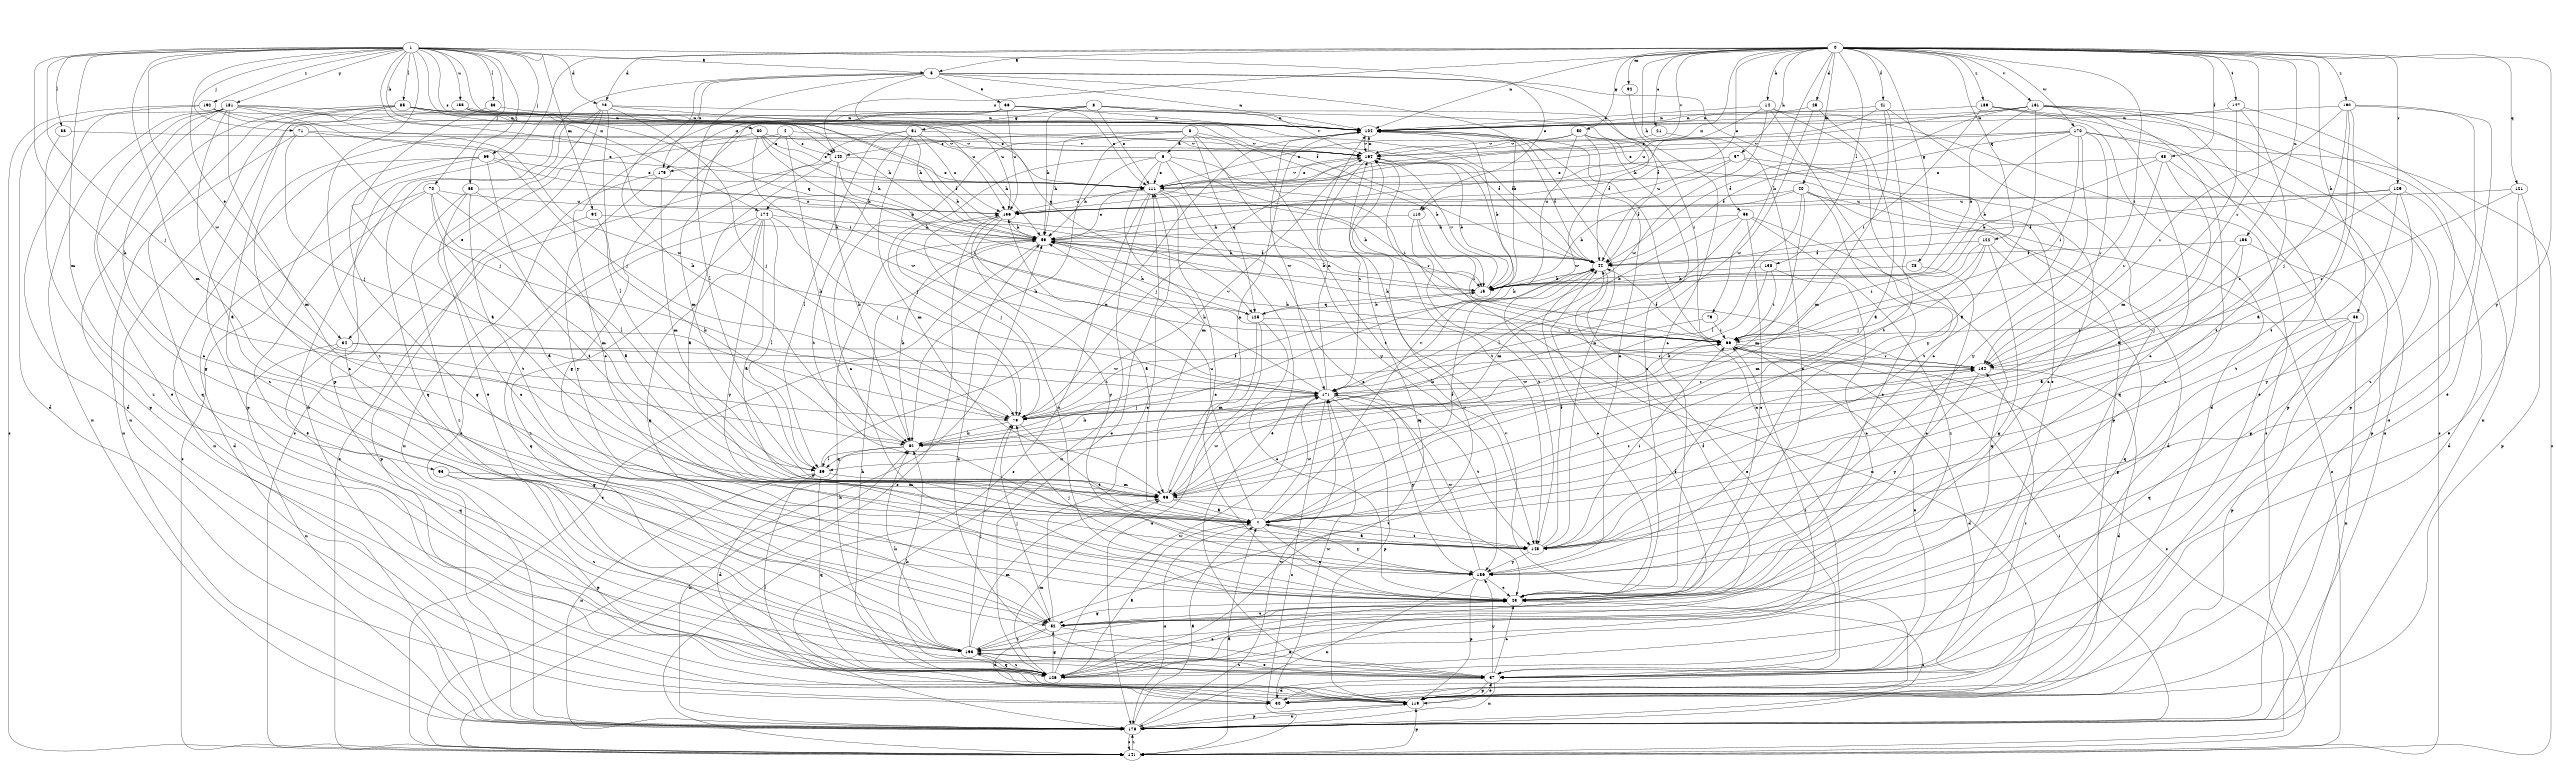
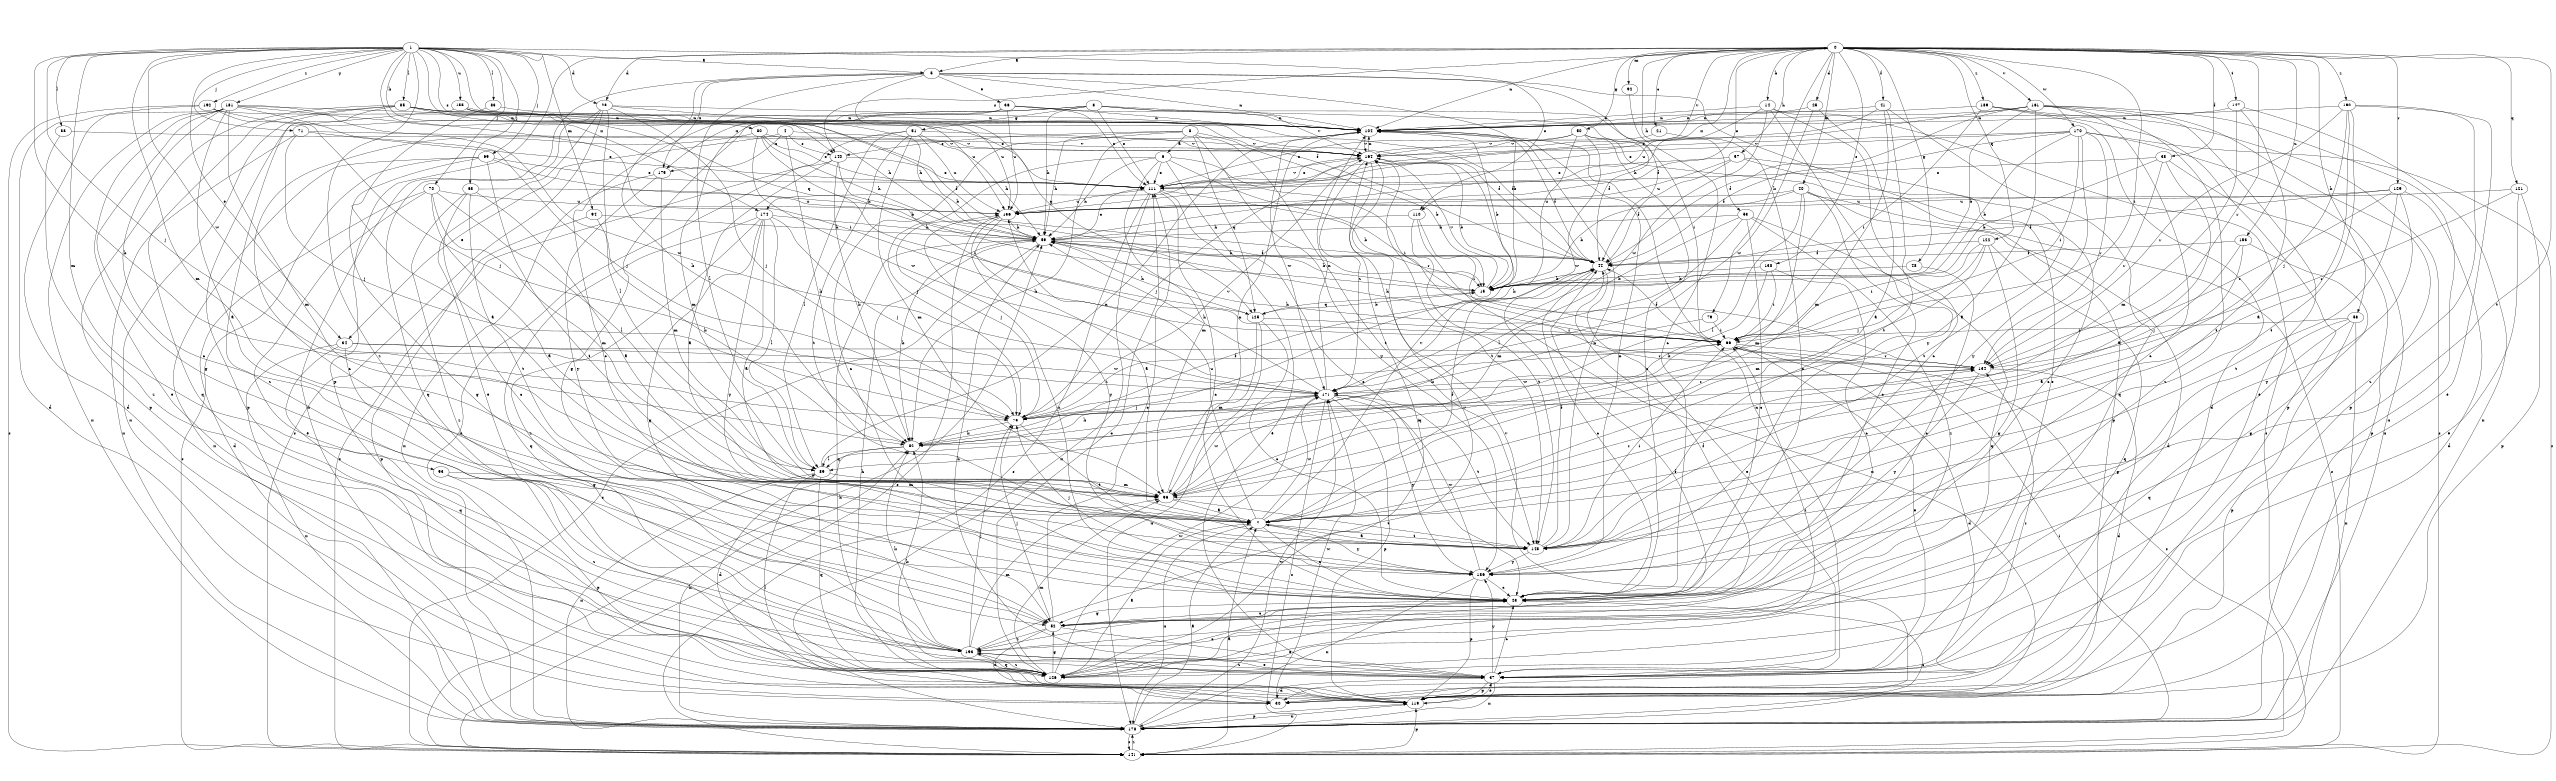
edge "0" -> "164": reversed
edge "0" -> "138": label "l" -> "s"
edge "0" -> "148": label "y" -> "t"
